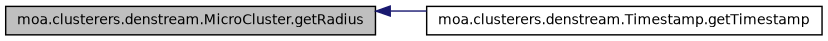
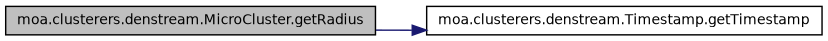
edge "moa.clusterers.denstream.Timestamp.getTimestamp" -> "moa.clusterers.denstream.MicroCluster.getRadius": reversed
